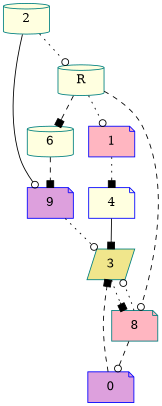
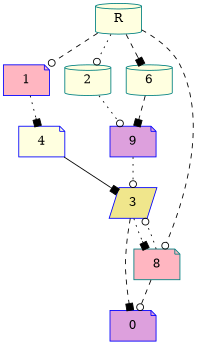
edge "2" -> "R": reversed
edge "R" -> "1": style dotted -> dashed
edge "2" -> "9": style solid -> dotted
node "3": color teal -> blue
edge "0" -> "3": reversed
